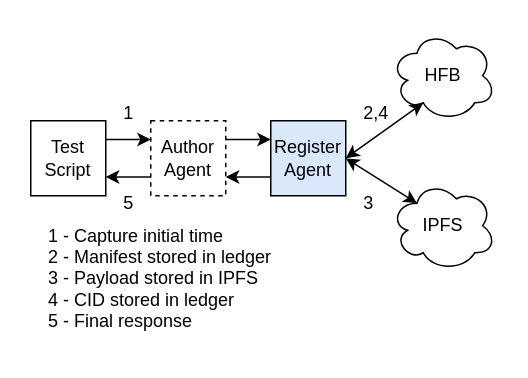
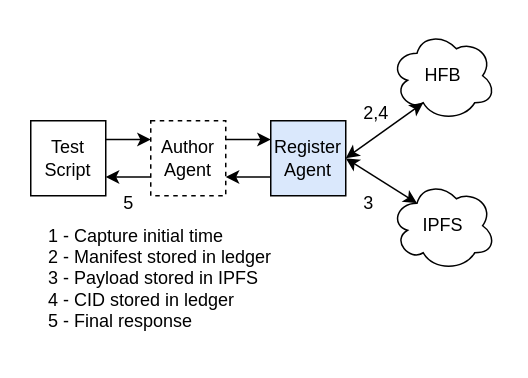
node "1": removed
